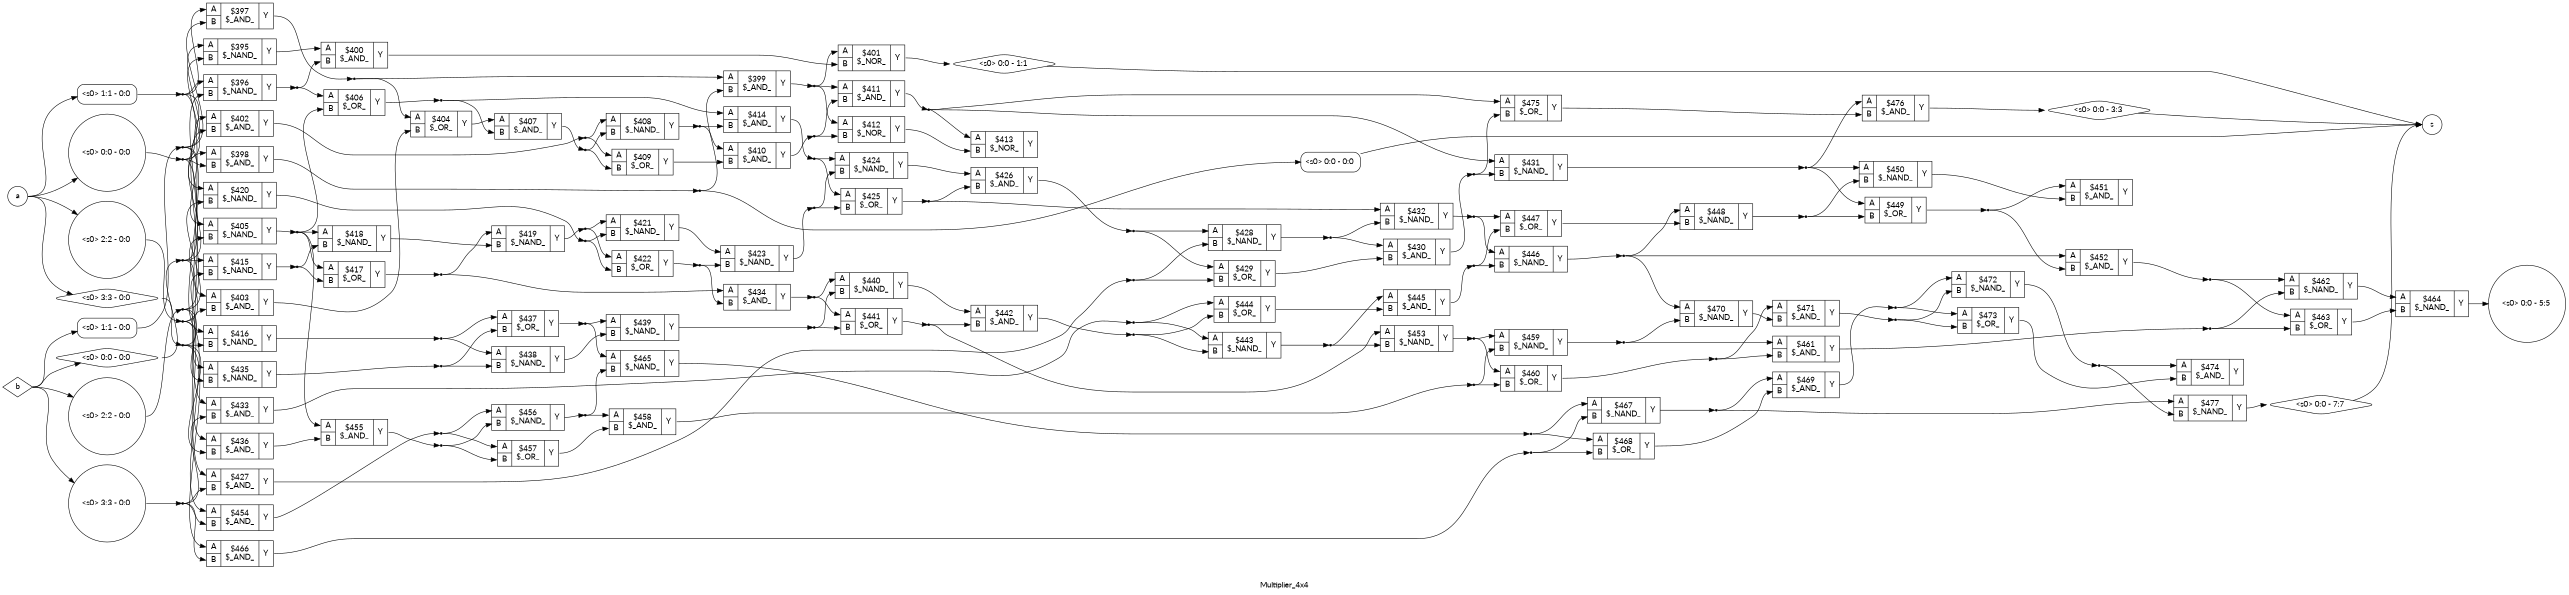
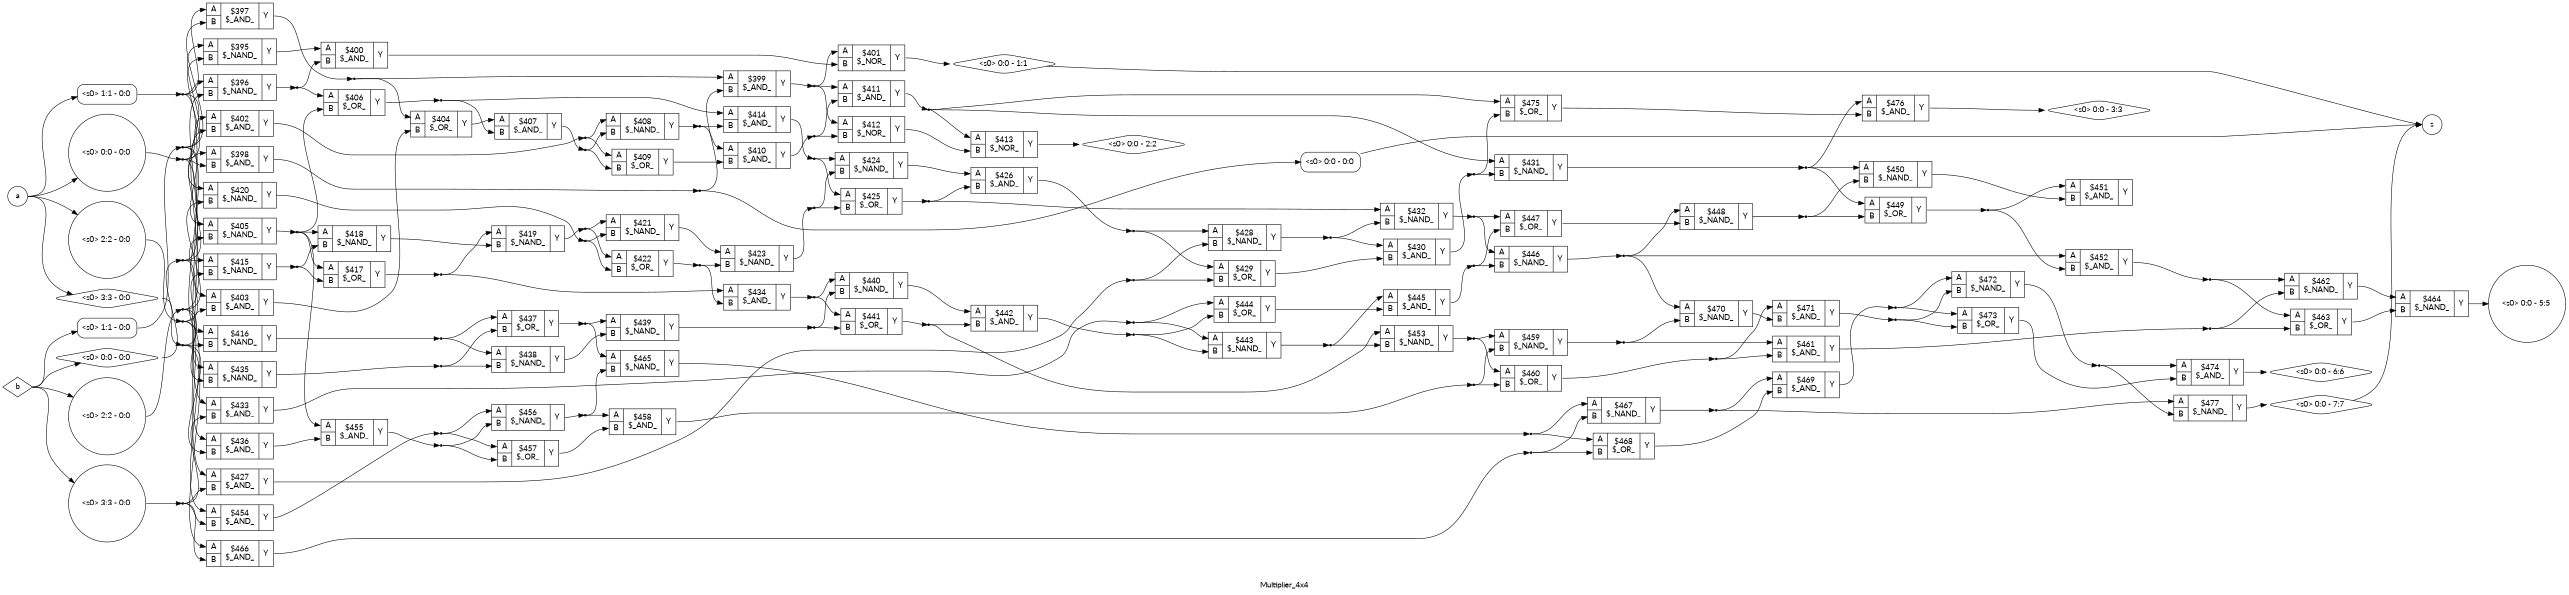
edge "<s0> 0:0 - 3:3" -> "s": removed
node "<s0> 0:0 - 2:2": added
node "<s0> 0:0 - 6:6": added
